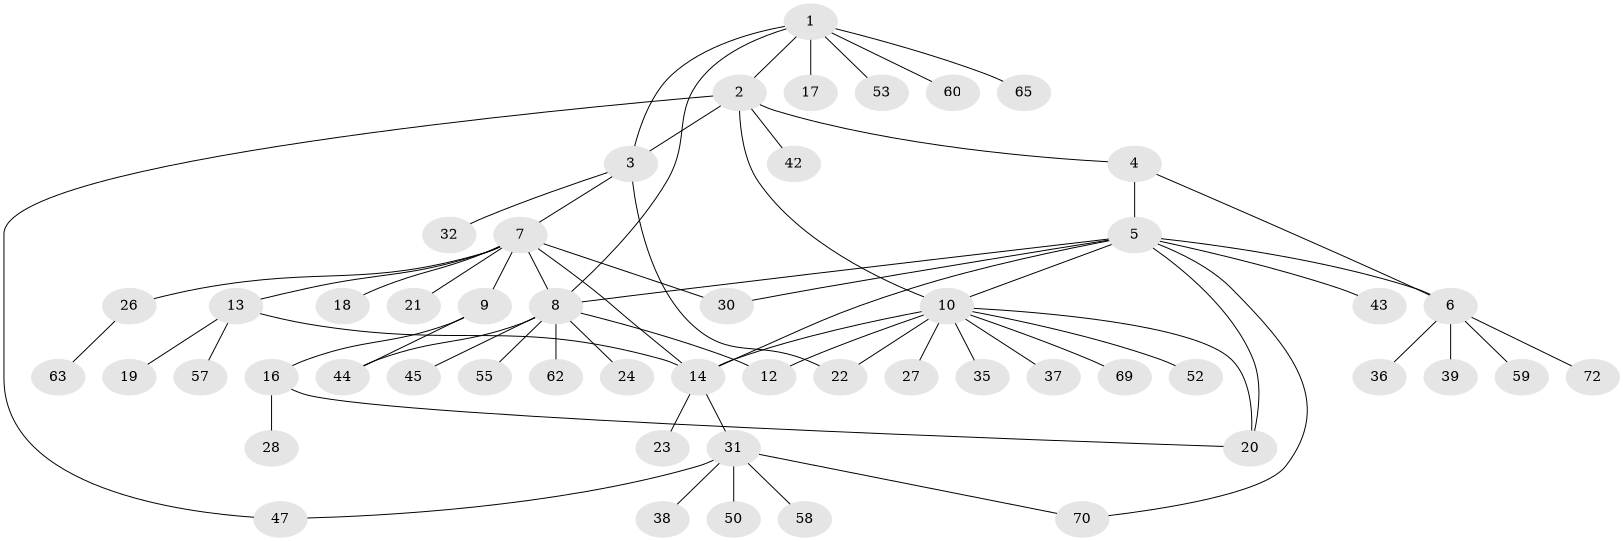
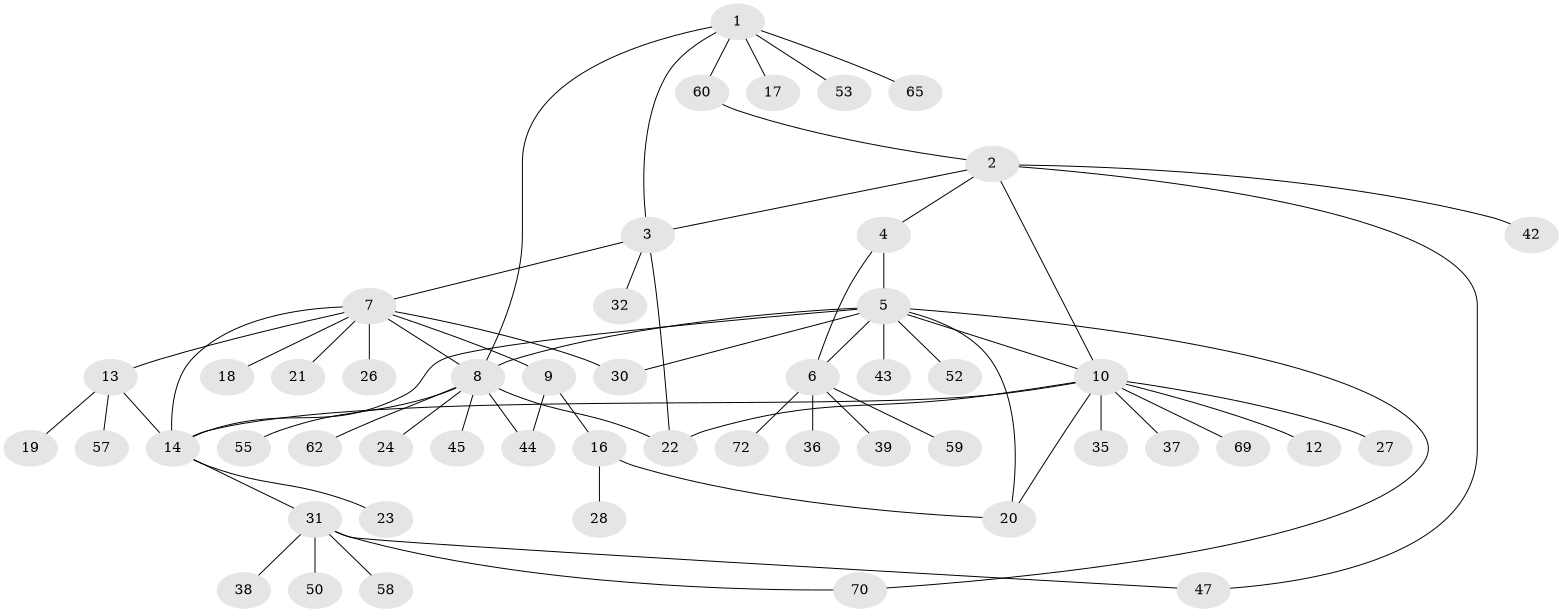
edge "1" -- "2": now "60" -- "2"
edge "10" -- "52": now "5" -- "52"
edge "8" -- "12": now "8" -- "22"
node "63": removed
